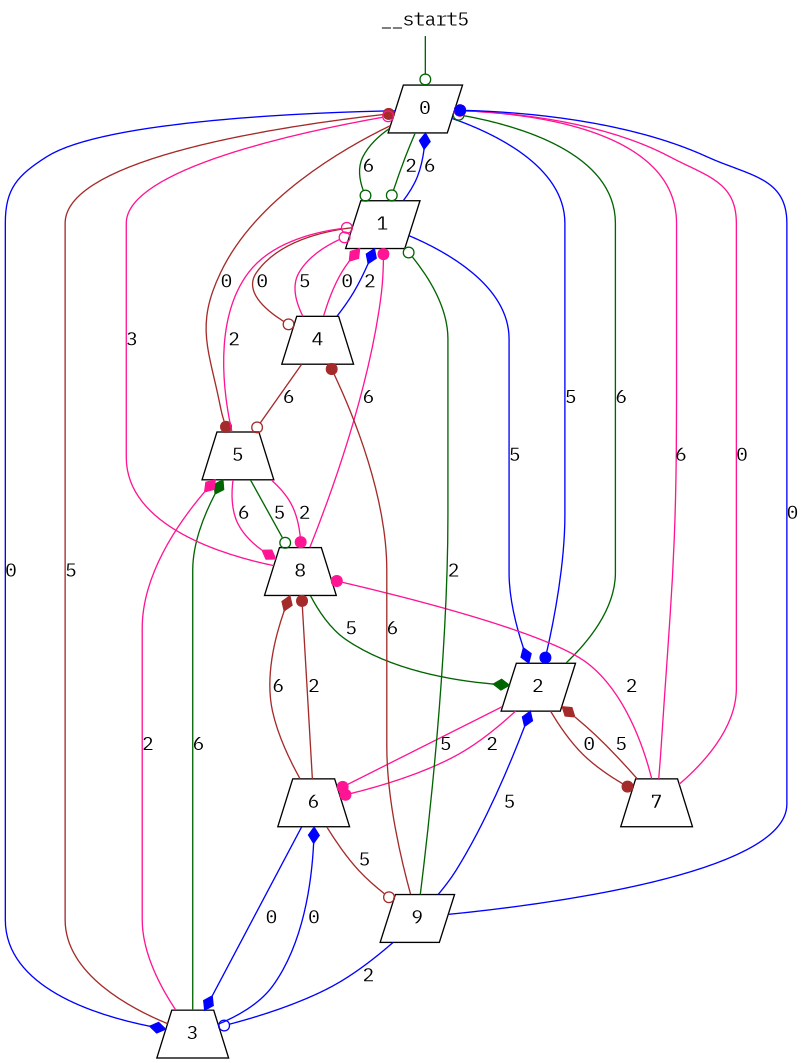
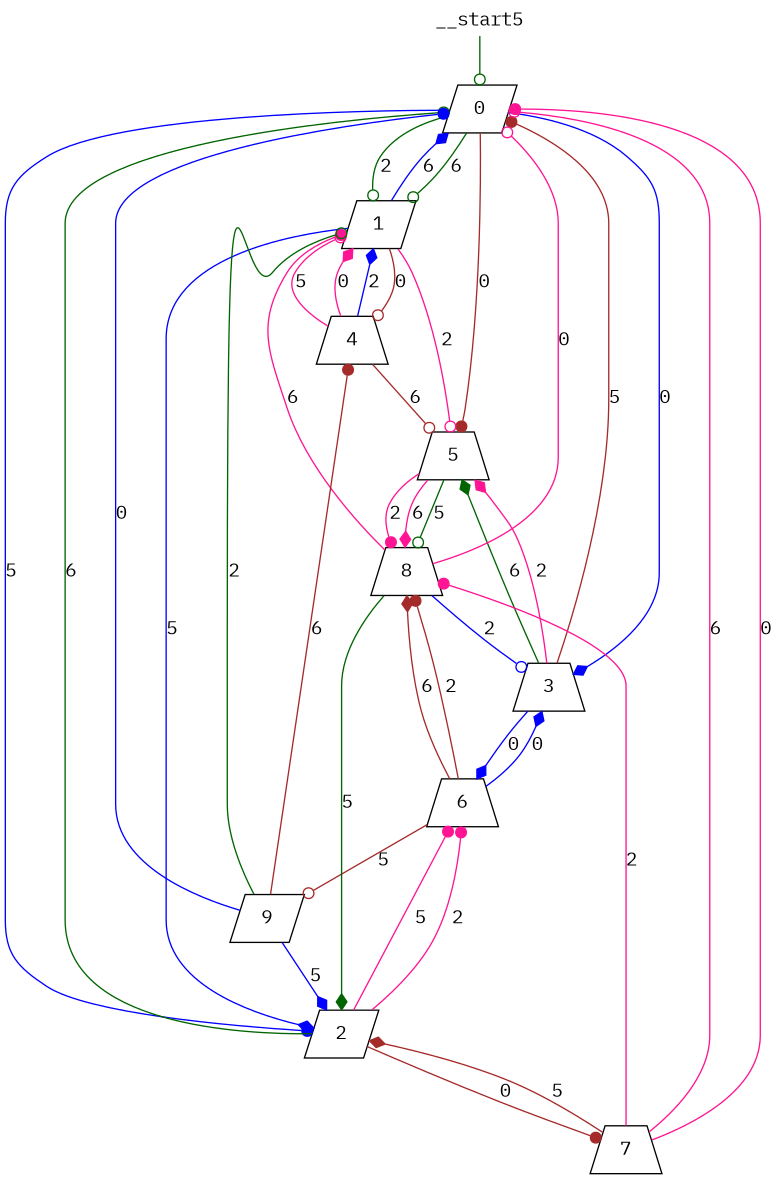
edge "5" -> "1": reversed
edge "8" -> "0": label "3" -> "0"
edge "9" -> "3": now "8" -> "3"
